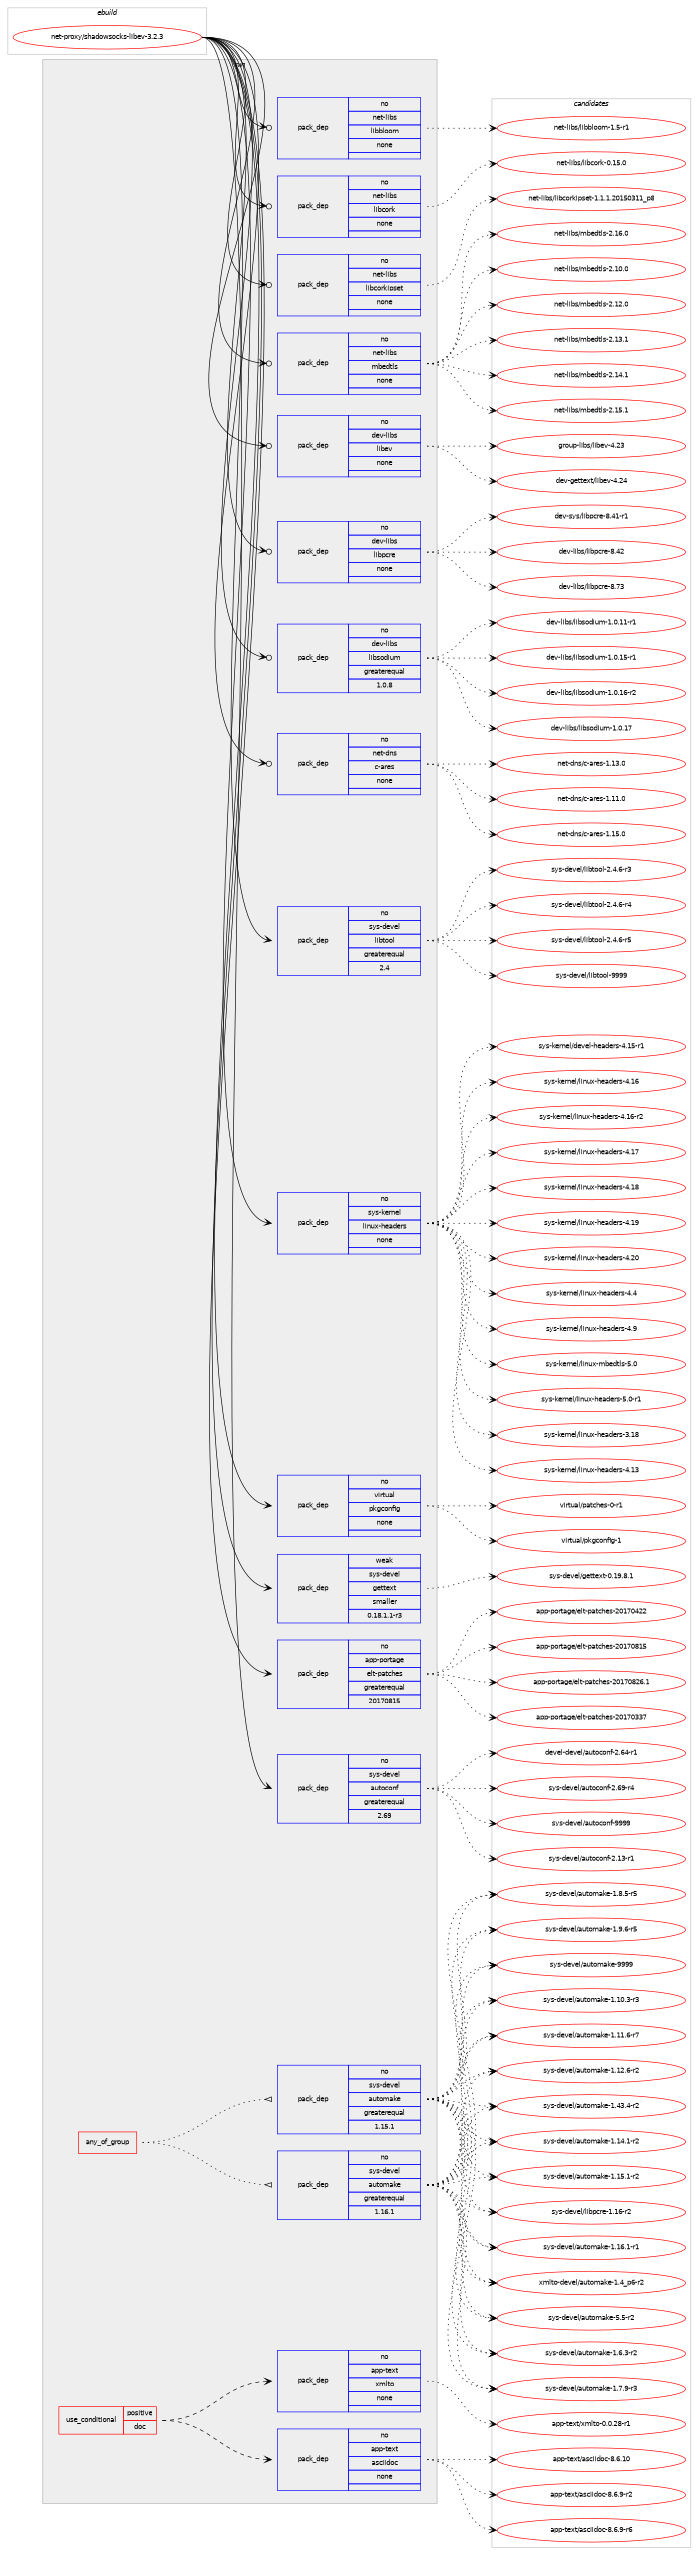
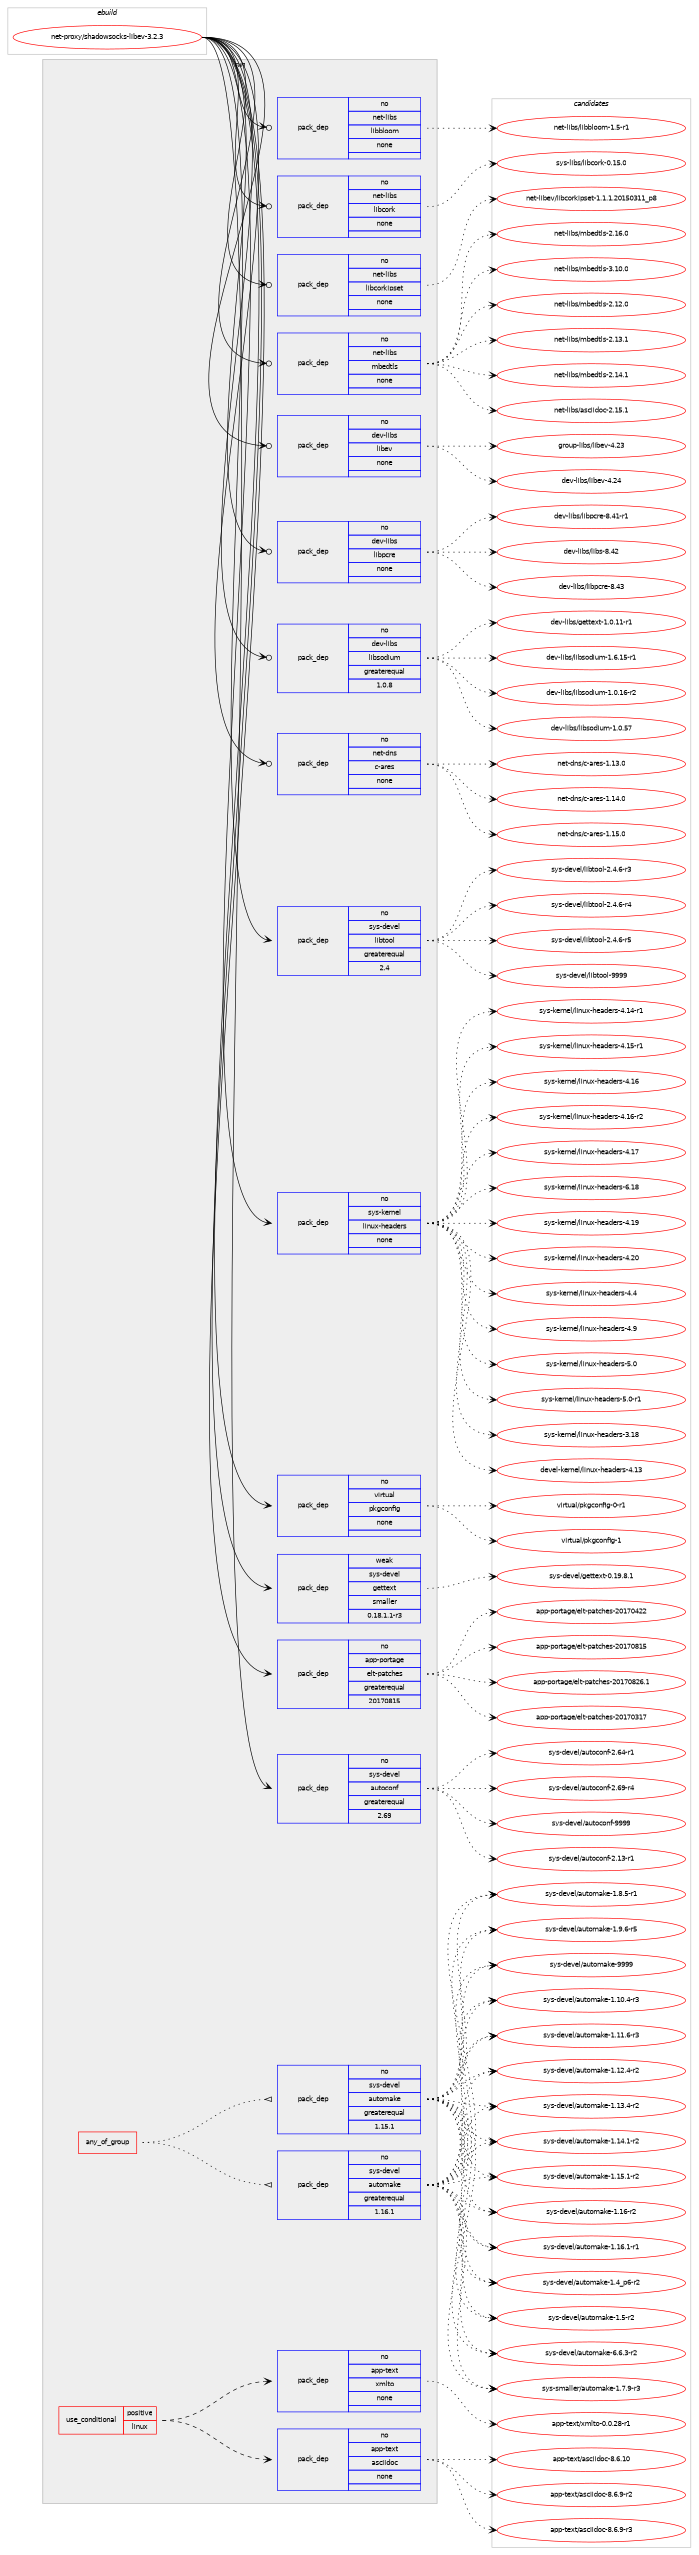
node "net-libs/libcork-0.15.0": label "net-libs/libcork-0.15.0" -> "sys-libs/libcork-0.15.0"
node "net-libs/libcorkipset-1.1.1.20150311_p8": label "net-libs/libcorkipset-1.1.1.20150311_p8" -> "net-libev/libcorkipset-1.1.1.20150311_p8"
node "net-libs/mbedtls-2.10.0": label "net-libs/mbedtls-2.10.0" -> "net-libs/mbedtls-3.10.0"
node "net-libs/mbedtls-2.15.1": label "net-libs/mbedtls-2.15.1" -> "net-libs/asciidoc-2.15.1"
node "dev-gettext/libev-4.24": label "dev-gettext/libev-4.24" -> "dev-libs/libev-4.24"
node "dev-sys/libpcre-8.41-r1": label "dev-sys/libpcre-8.41-r1" -> "dev-libs/libpcre-8.41-r1"
node "dev-libs/libpcre-8.42": label "dev-libs/libpcre-8.42" -> "dev-libs/libs-8.42"
node "dev-libs/libpcre-8.73": label "dev-libs/libpcre-8.73" -> "dev-libs/libpcre-8.43"
node "dev-libs/libsodium-1.0.11-r1": label "dev-libs/libsodium-1.0.11-r1" -> "dev-libs/gettext-1.0.11-r1"
node "dev-libs/libsodium-1.0.15-r1": label "dev-libs/libsodium-1.0.15-r1" -> "dev-libs/libsodium-1.6.15-r1"
node "dev-libs/libsodium-1.0.17": label "dev-libs/libsodium-1.0.17" -> "dev-libs/libsodium-1.0.57"
node "net-dns/c-ares-1.11.0": label "net-dns/c-ares-1.11.0" -> "net-dns/c-ares-1.14.0"
node "sys-kernel/linux-headers-4.14-r1": added
node "sys-kernel/devel-headers-4.15-r1": label "sys-kernel/devel-headers-4.15-r1" -> "sys-kernel/linux-headers-4.15-r1"
node "sys-kernel/linux-headers-4.18": label "sys-kernel/linux-headers-4.18" -> "sys-kernel/linux-headers-6.18"
node "sys-kernel/linux-mbedtls-5.0": label "sys-kernel/linux-mbedtls-5.0" -> "sys-kernel/linux-headers-5.0"
node "sys-kernel/linux-headers-4.13": label "sys-kernel/linux-headers-4.13" -> "devel-kernel/linux-headers-4.13"
node "virtual/patches-0-r1": label "virtual/patches-0-r1" -> "virtual/pkgconfig-0-r1"
node "app-portage/elt-patches-20170337": label "app-portage/elt-patches-20170337" -> "app-portage/elt-patches-20170317"
node "devel-devel/autoconf-2.64-r1": label "devel-devel/autoconf-2.64-r1" -> "sys-devel/autoconf-2.64-r1"
node "sys-devel/automake-1.8.5-r5": label "sys-devel/automake-1.8.5-r5" -> "sys-devel/automake-1.8.5-r1"
node "sys-devel/automake-1.10.3-r3": label "sys-devel/automake-1.10.3-r3" -> "sys-devel/automake-1.10.4-r3"
node "sys-devel/automake-1.11.6-r7": label "sys-devel/automake-1.11.6-r7" -> "sys-devel/automake-1.11.6-r3"
node "sys-devel/automake-1.12.6-r2": label "sys-devel/automake-1.12.6-r2" -> "sys-devel/automake-1.12.4-r2"
node "sys-devel/automake-1.43.4-r2": label "sys-devel/automake-1.43.4-r2" -> "sys-devel/automake-1.13.4-r2"
node "sys-devel/libpcre-1.16-r2": label "sys-devel/libpcre-1.16-r2" -> "sys-devel/automake-1.16-r2"
node "xmlto-devel/automake-1.4_p6-r2": label "xmlto-devel/automake-1.4_p6-r2" -> "sys-devel/automake-1.4_p6-r2"
node "sys-devel/automake-5.5-r2": label "sys-devel/automake-5.5-r2" -> "sys-devel/automake-1.5-r2"
node "sys-devel/automake-1.6.3-r2": label "sys-devel/automake-1.6.3-r2" -> "sys-devel/automake-6.6.3-r2"
node "sys-devel/automake-1.7.9-r3": label "sys-devel/automake-1.7.9-r3" -> "sys-smaller/automake-1.7.9-r3"
node "use_conditional": text "doc" -> "linux"
node "app-text/asciidoc-8.6.9-r6": label "app-text/asciidoc-8.6.9-r6" -> "app-text/asciidoc-8.6.9-r3"
